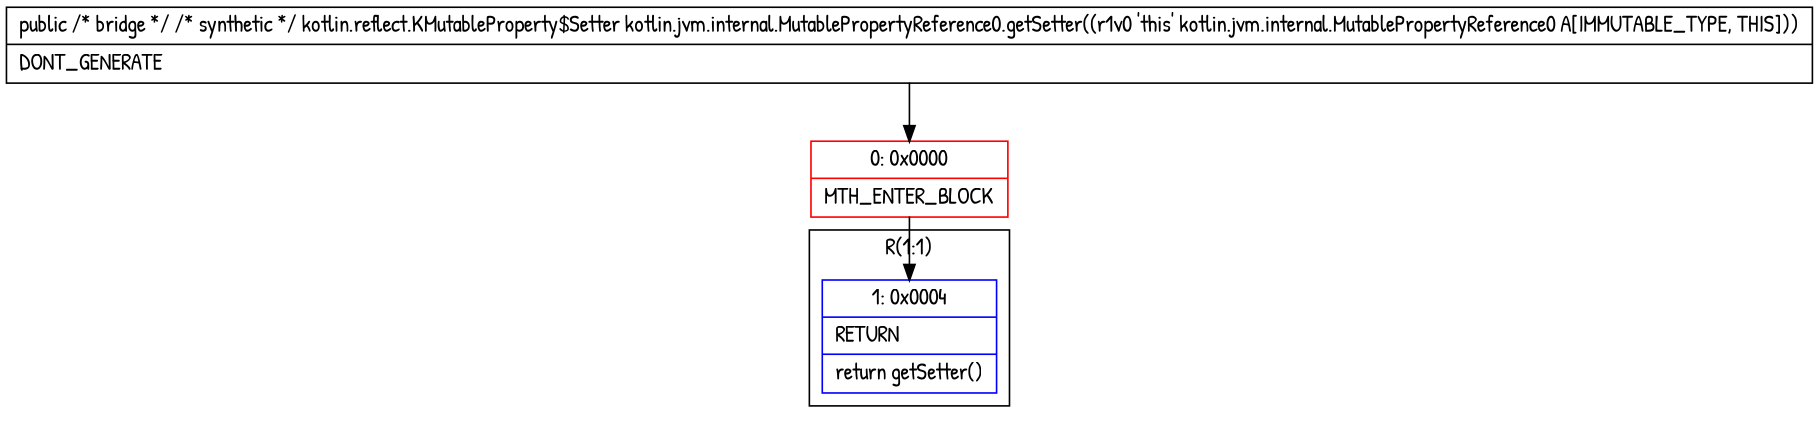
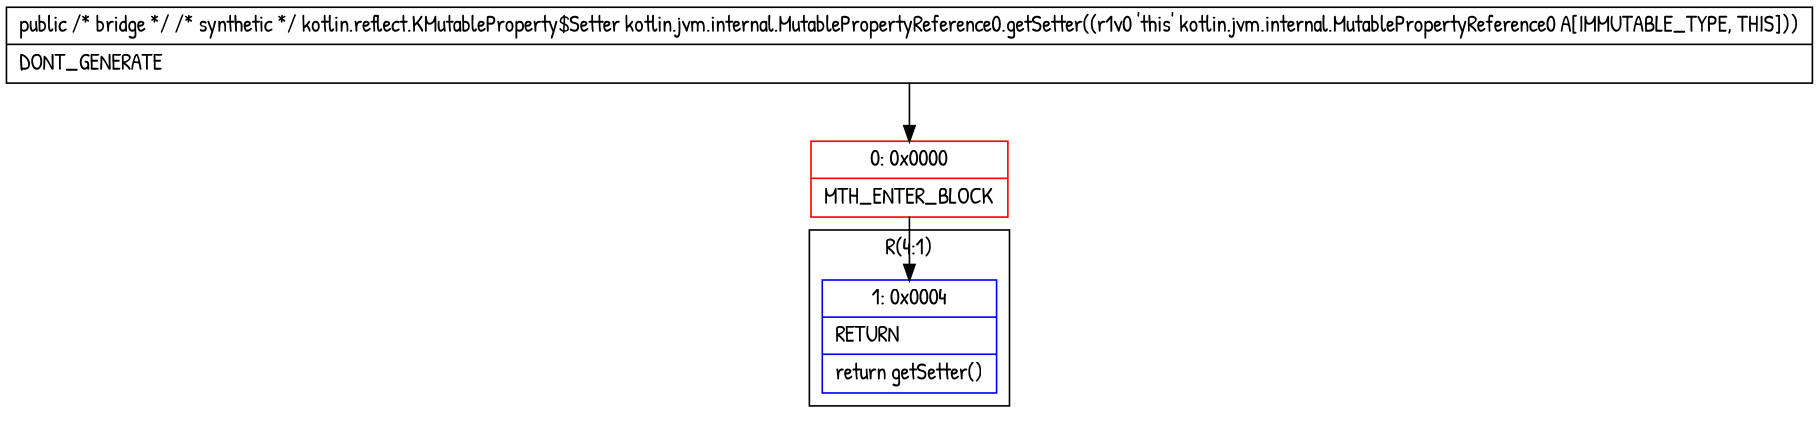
cluster "R(1:1)": label "R(1:1)" -> "R(4:1)"
